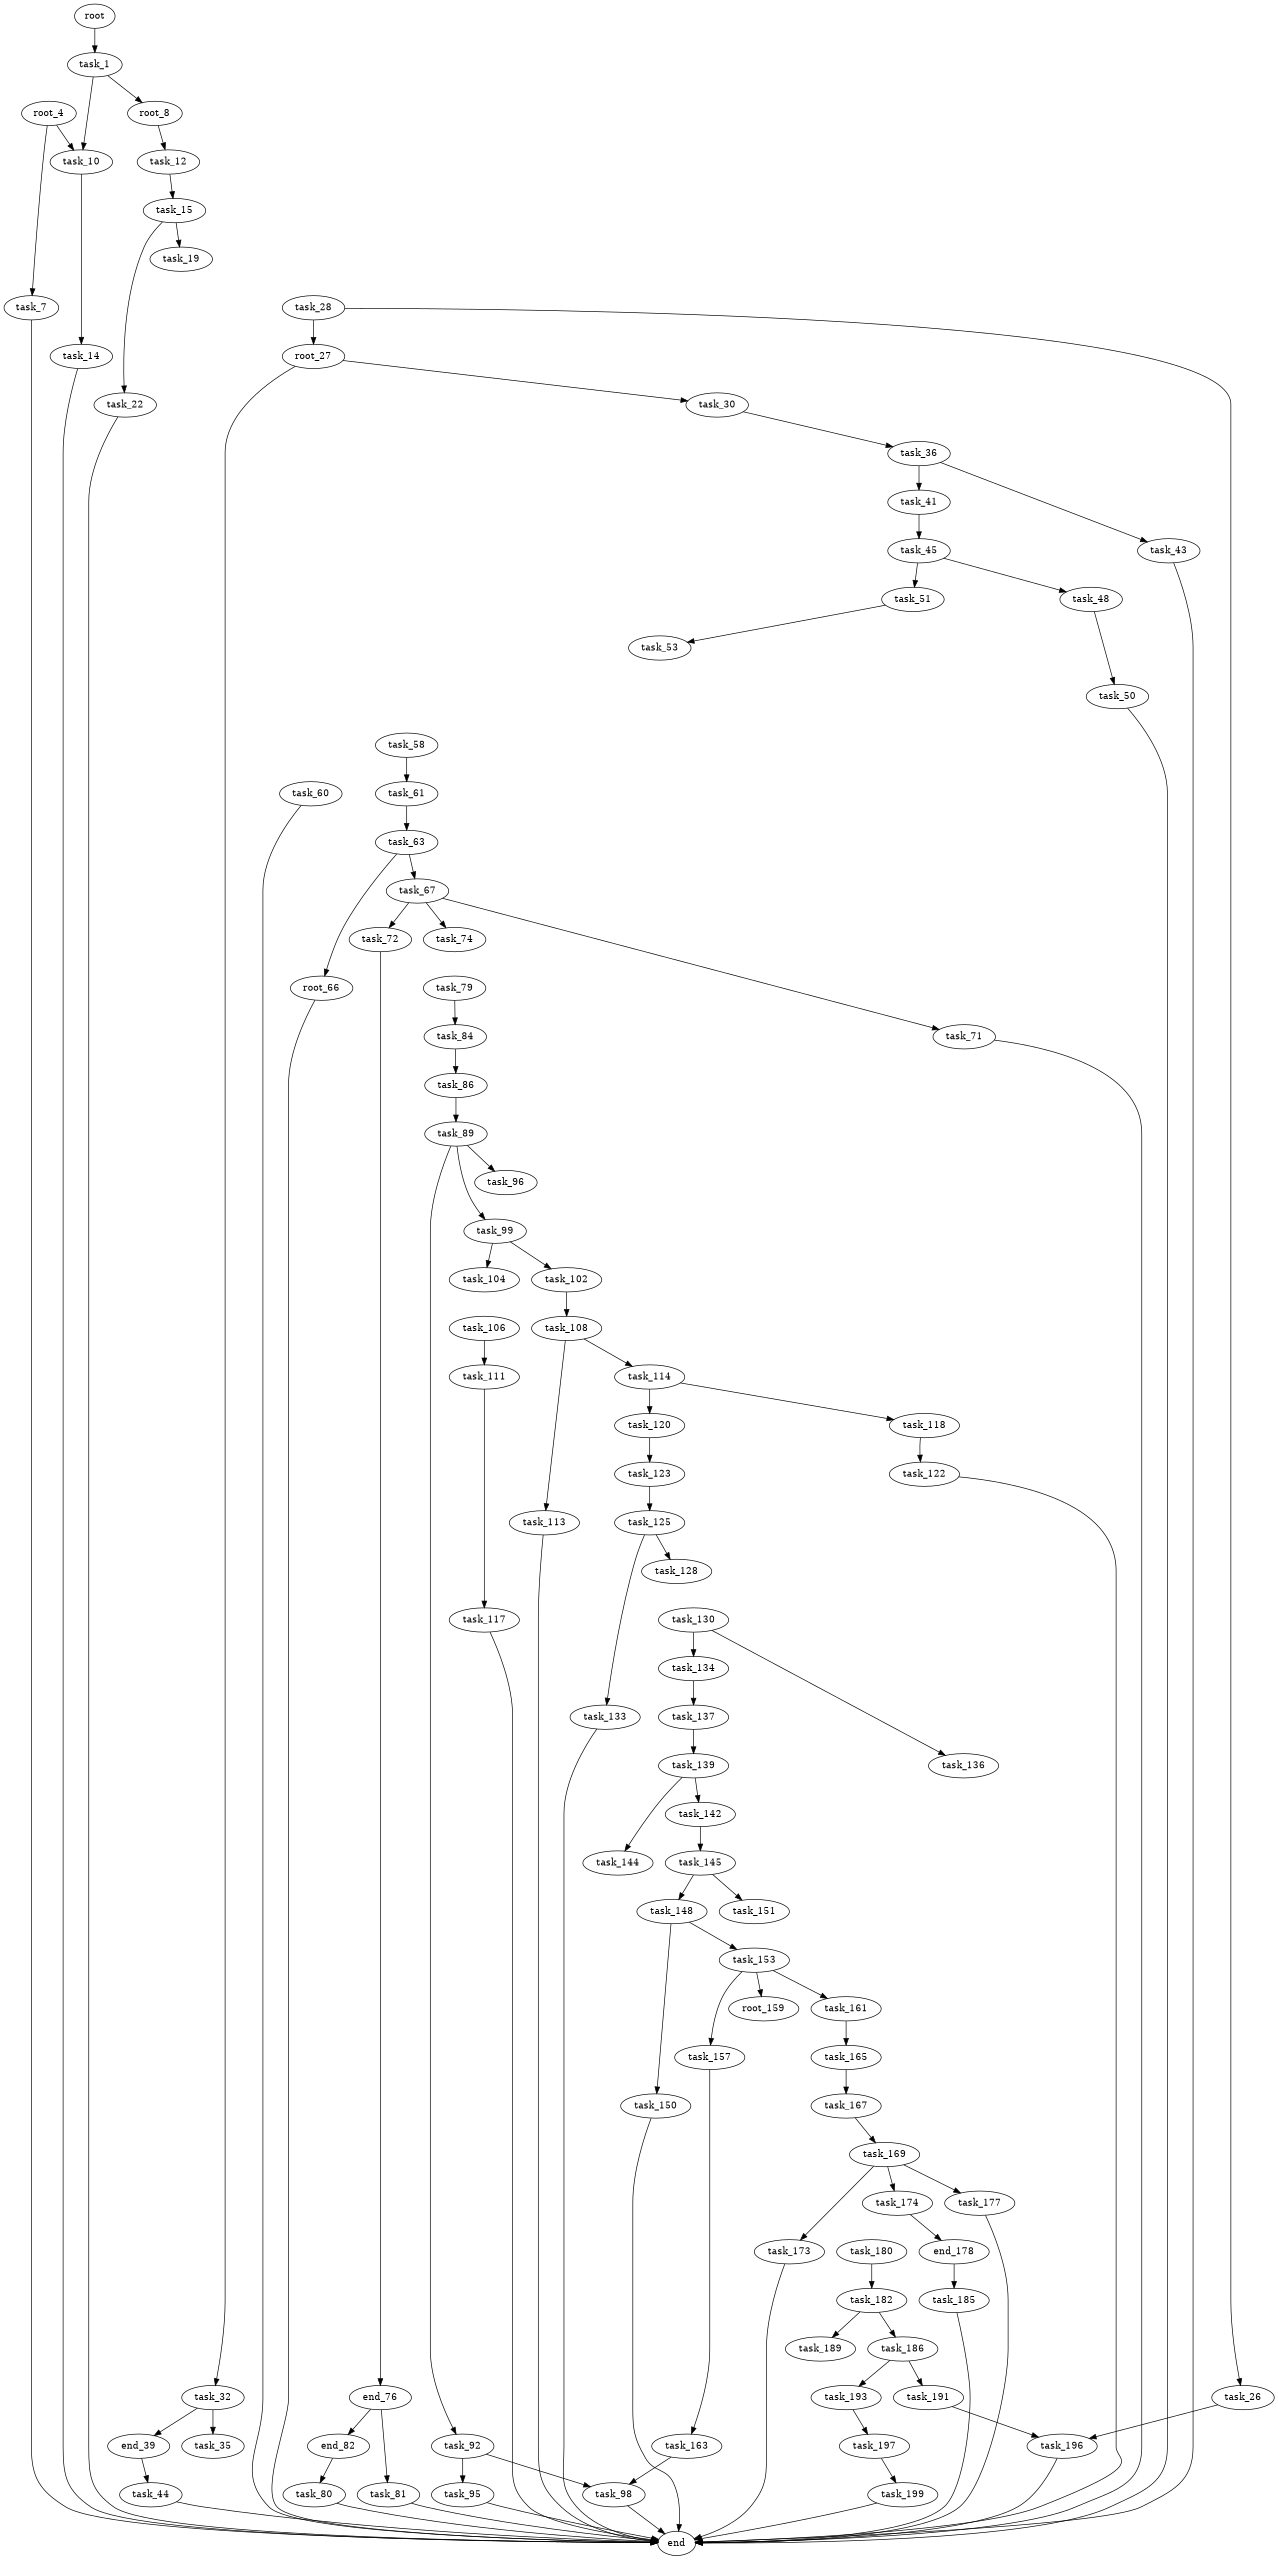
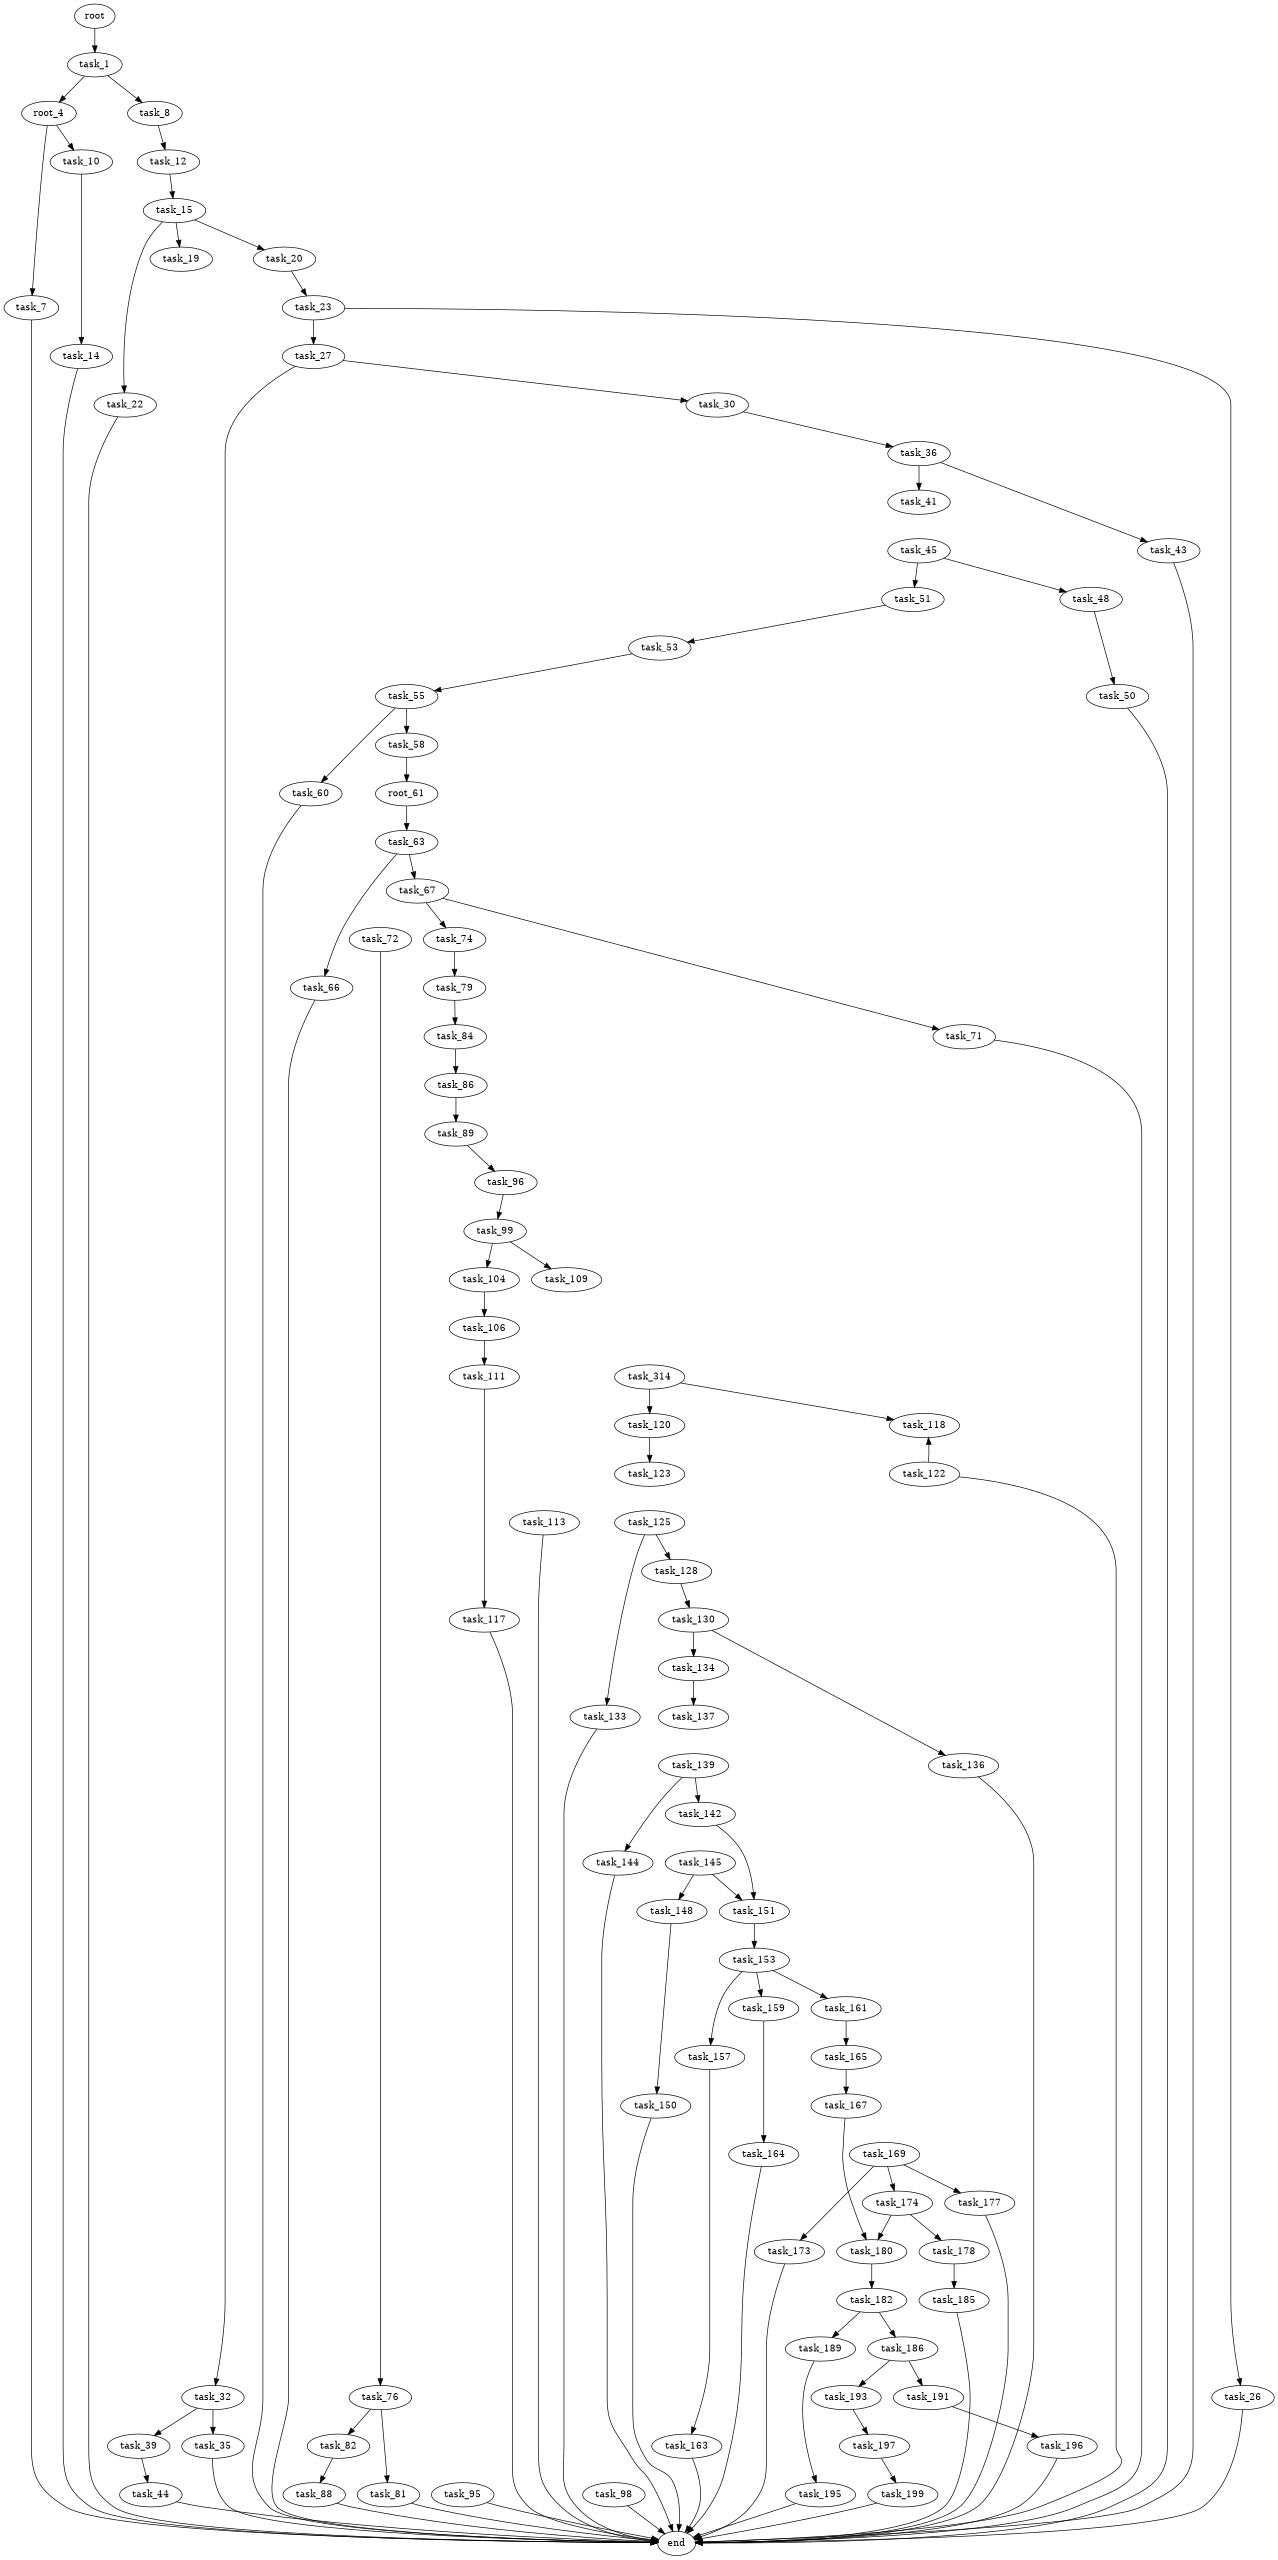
edge "task_1" -> "task_10": now "task_1" -> "root_4"
node "root_8": label "root_8" -> "task_8"
node "task_20": added
node "task_28": label "task_28" -> "task_23"
node "root_27": label "root_27" -> "task_27"
edge "task_41" -> "task_45": removed
node "task_55": added
node "task_61": label "task_61" -> "root_61"
edge "task_67" -> "task_72": removed
edge "task_74" -> "task_79": added
node "root_66": label "root_66" -> "task_66"
edge "task_89" -> "task_99": now "task_96" -> "task_99"
node "task_102": label "task_102" -> "task_109"
edge "task_104" -> "task_106": added
node "task_108": removed
node "task_114": label "task_114" -> "task_314"
edge "task_118" -> "task_122": reversed
edge "task_123" -> "task_125": removed
edge "task_128" -> "task_130": added
edge "task_137" -> "task_139": removed
edge "task_142" -> "task_145": now "task_142" -> "task_151"
edge "task_148" -> "task_153": now "task_151" -> "task_153"
node "root_159": label "root_159" -> "task_159"
edge "task_167" -> "task_169": now "task_167" -> "task_180"
node "task_164": added
edge "task_144" -> "end": added
edge "task_174" -> "task_180": added
node "end_178": label "end_178" -> "task_178"
edge "task_136" -> "end": added
node "end_76": label "end_76" -> "task_76"
edge "task_26" -> "task_196": now "task_26" -> "end"
node "end_39": label "end_39" -> "task_39"
node "end_82": label "end_82" -> "task_82"
node "task_92": removed
edge "task_163" -> "task_98": now "task_163" -> "end"
node "task_80": label "task_80" -> "task_88"
node "task_195": added
edge "task_35" -> "end": added
